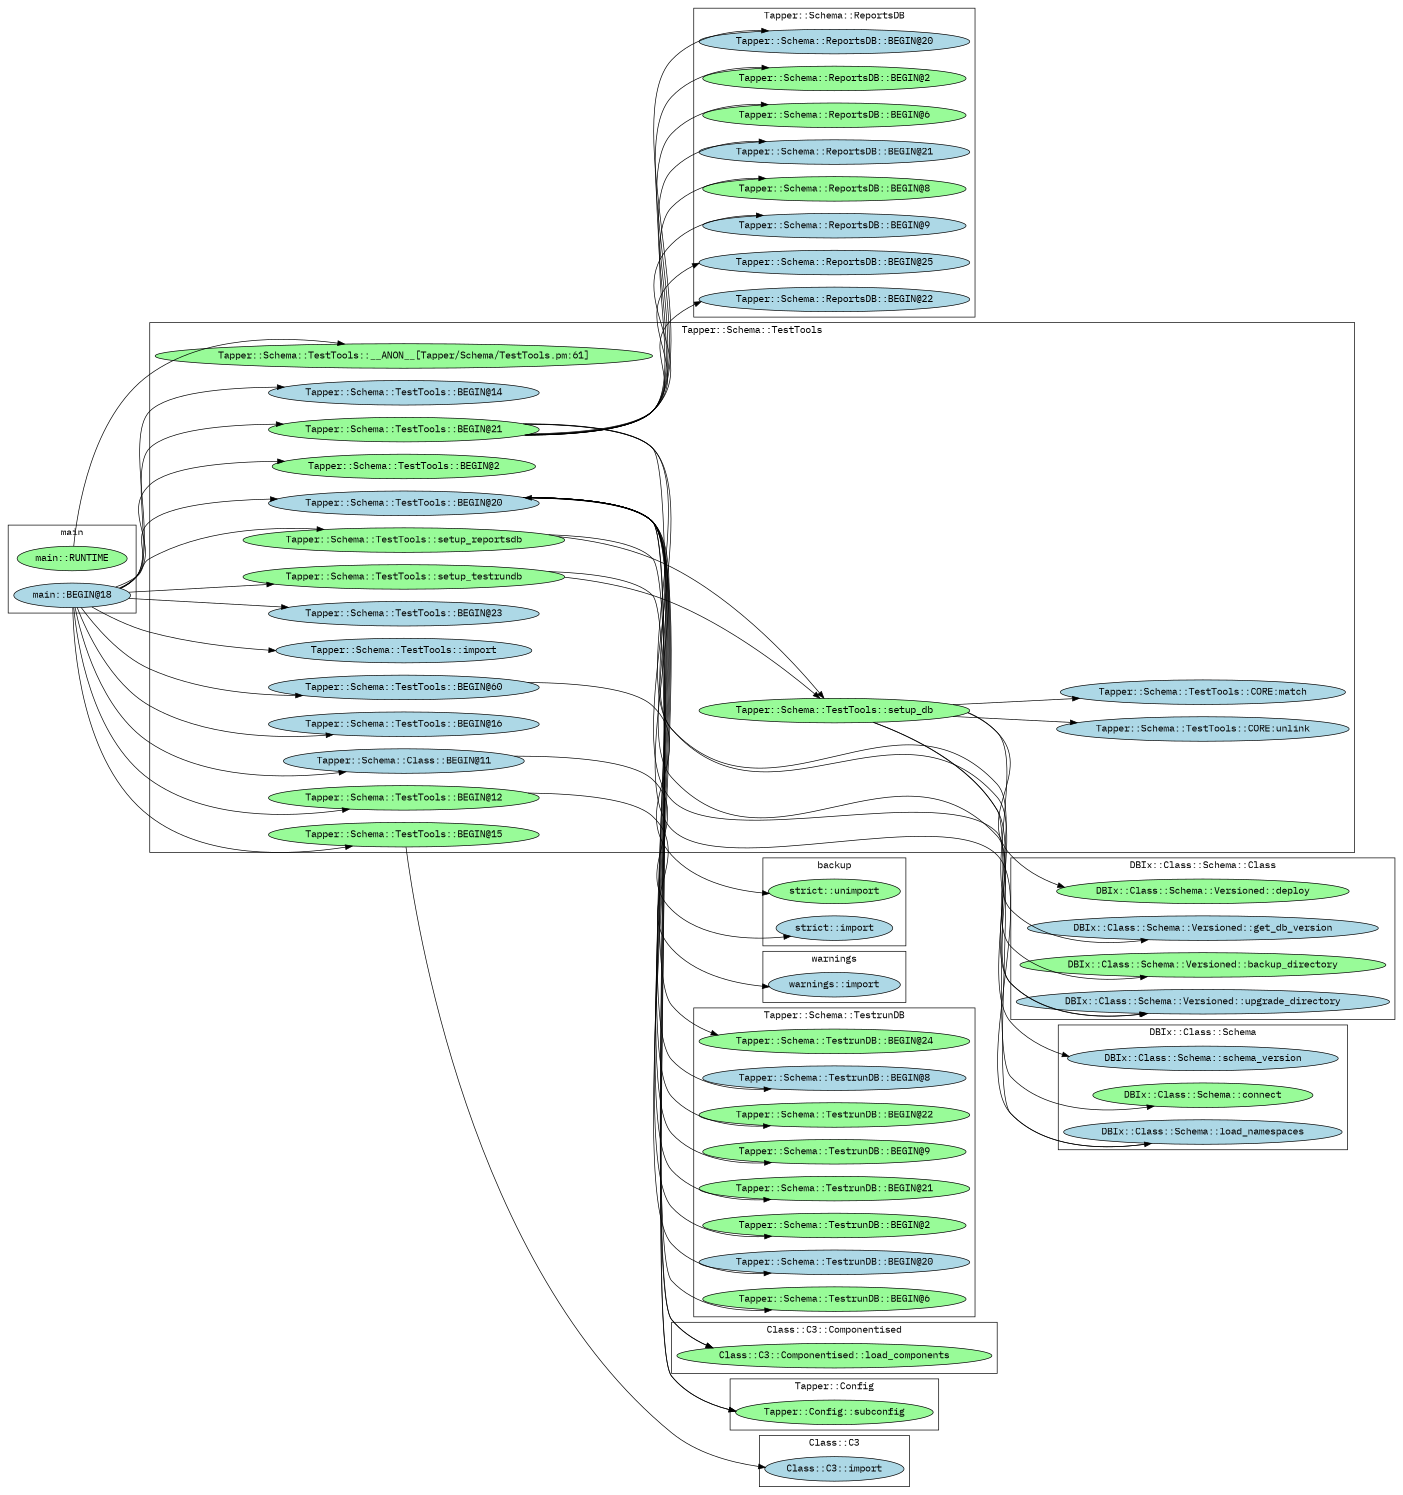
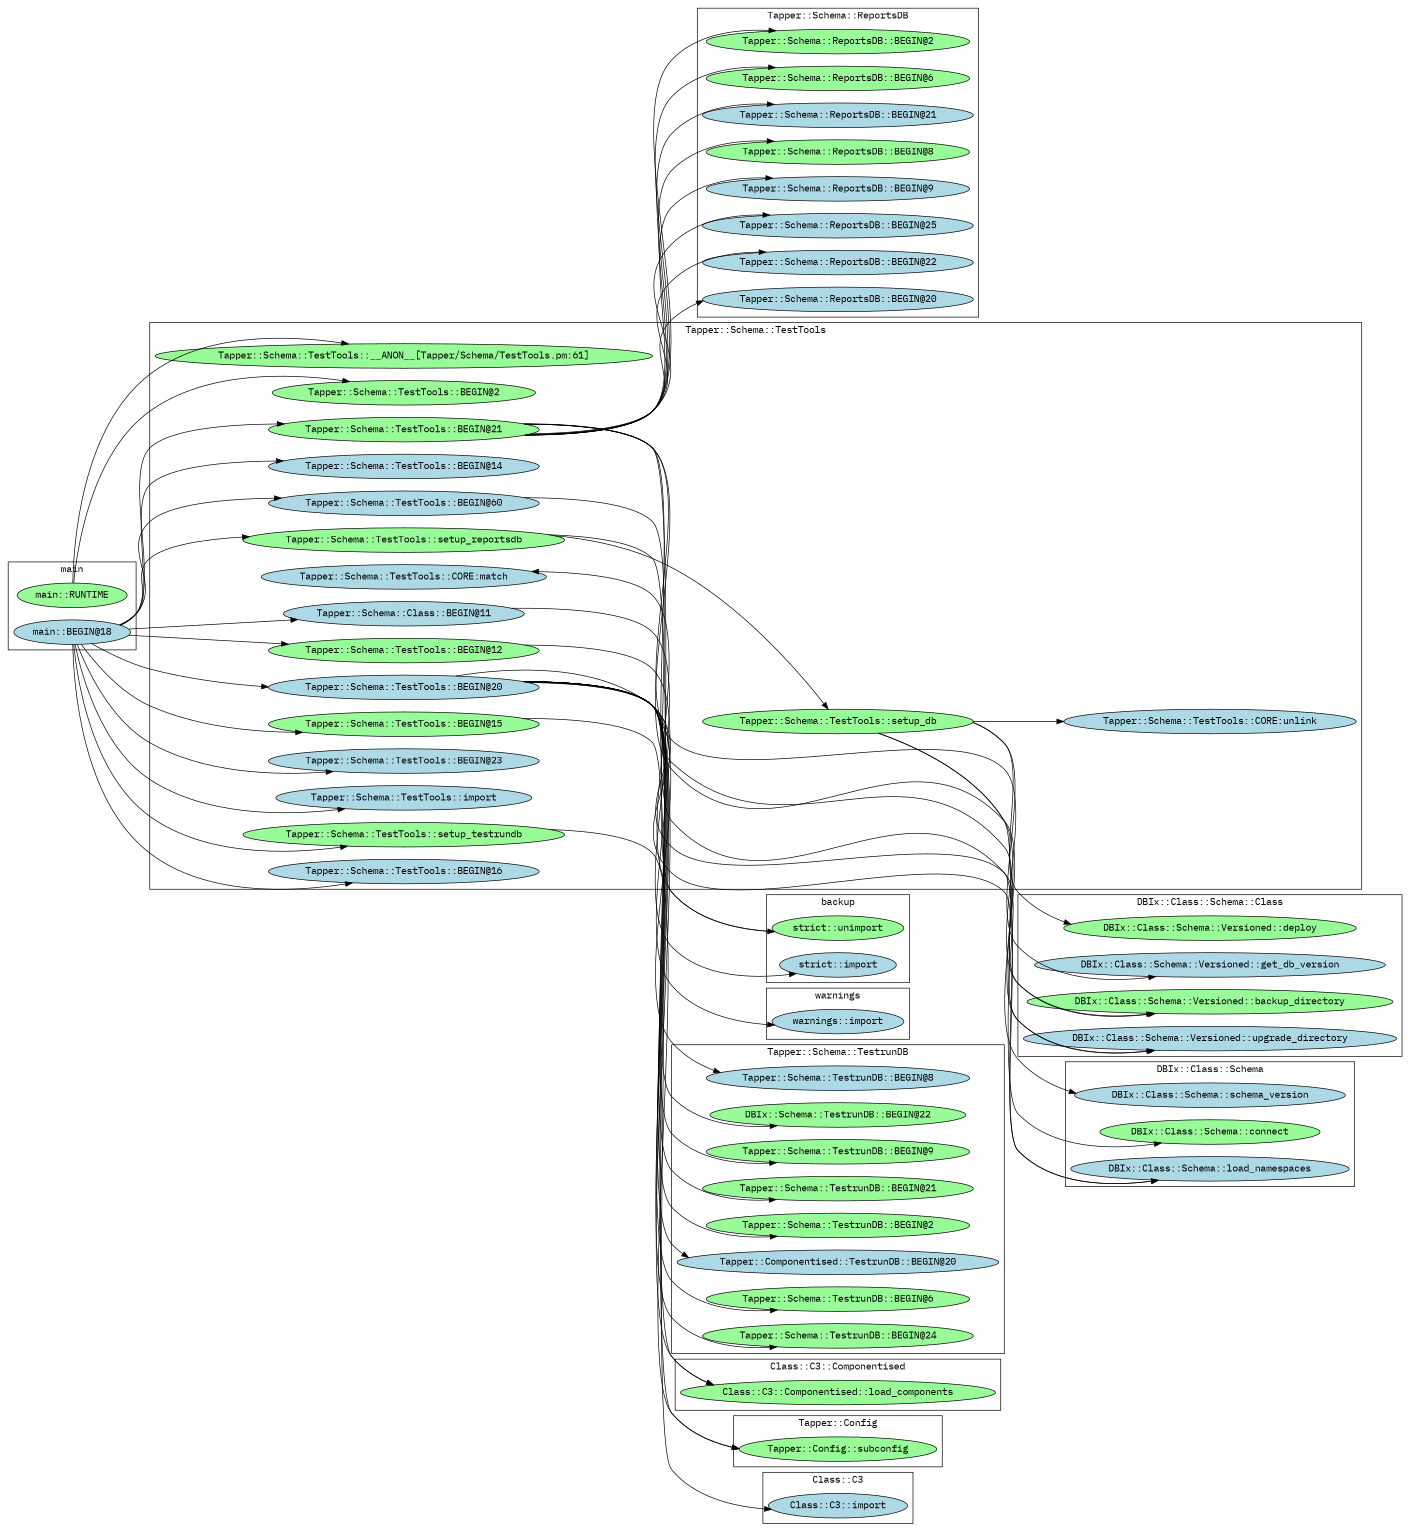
edge "main::BEGIN@18" -> "Tapper::Schema::TestTools::BEGIN@2": now "main::RUNTIME" -> "Tapper::Schema::TestTools::BEGIN@2"
edge "Tapper::Schema::TestTools::setup_testrundb" -> "Tapper::Schema::TestTools::setup_db": removed
edge "Tapper::Schema::TestTools::setup_db" -> "Tapper::Schema::TestTools::CORE:match": now "strict::unimport" -> "Tapper::Schema::TestTools::CORE:match"
edge "Tapper::Schema::TestTools::BEGIN@21" -> "DBIx::Class::Schema::Versioned::backup_directory": added
edge "DBIx::Class::Schema::load_namespaces" -> "Tapper::Schema::TestTools::BEGIN@20": reversed
node "Tapper::Schema::TestrunDB::BEGIN@22": label "Tapper::Schema::TestrunDB::BEGIN@22" -> "DBIx::Schema::TestrunDB::BEGIN@22"
node "Tapper::Schema::TestrunDB::BEGIN@20": label "Tapper::Schema::TestrunDB::BEGIN@20" -> "Tapper::Componentised::TestrunDB::BEGIN@20"
